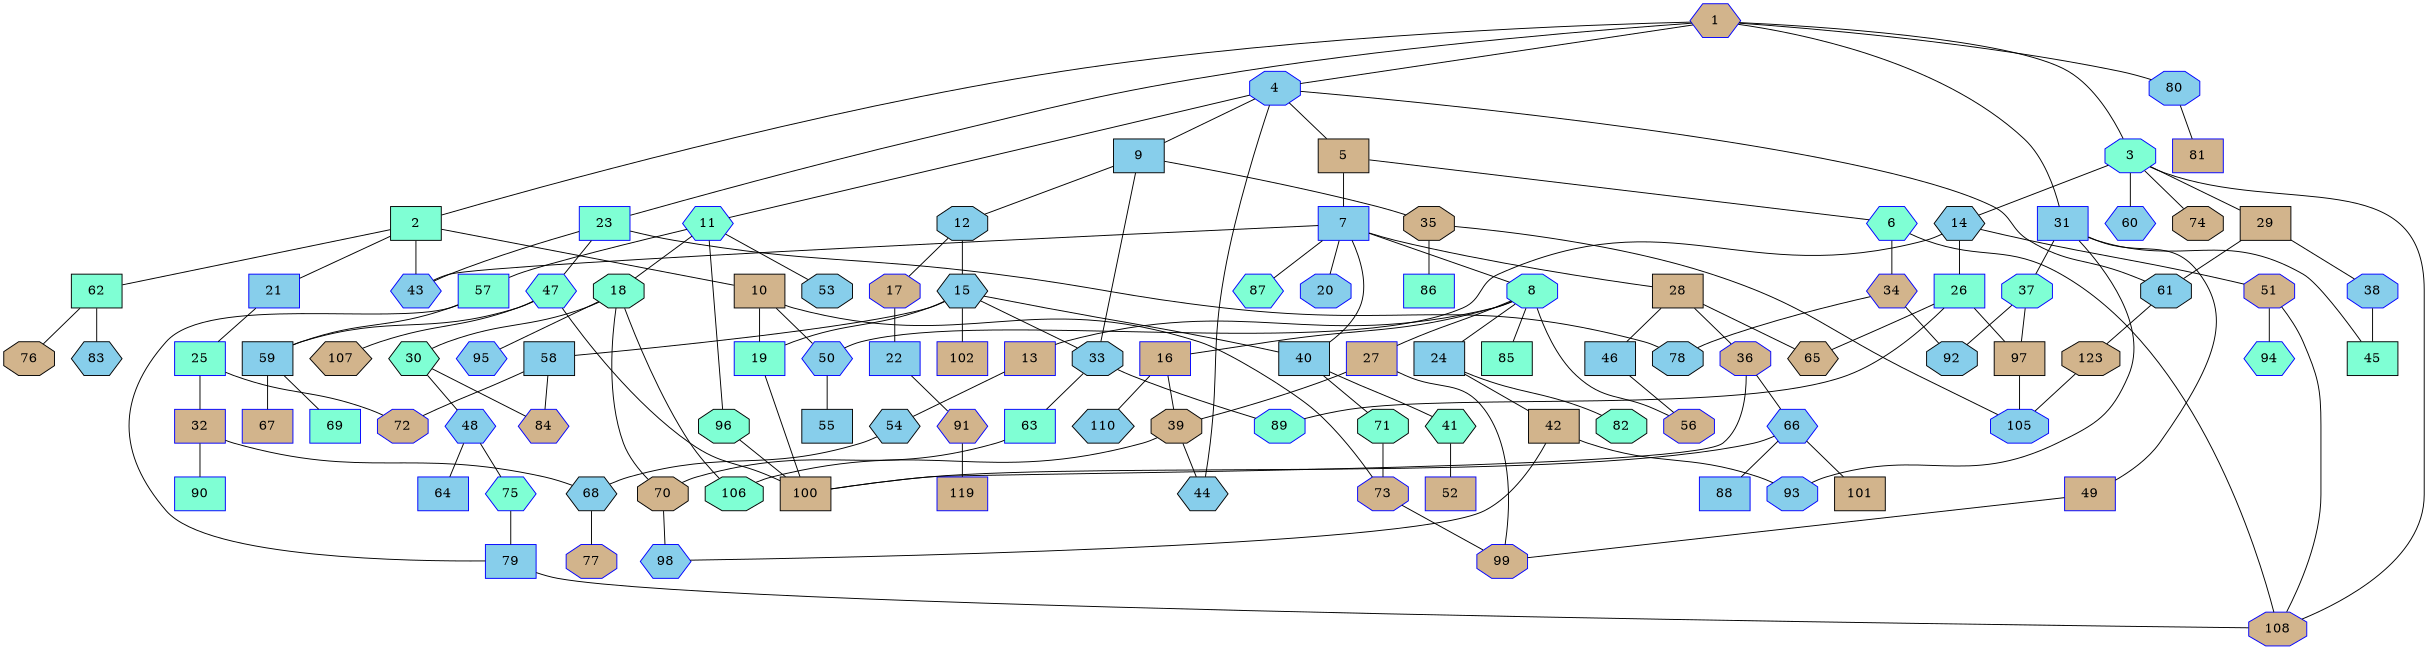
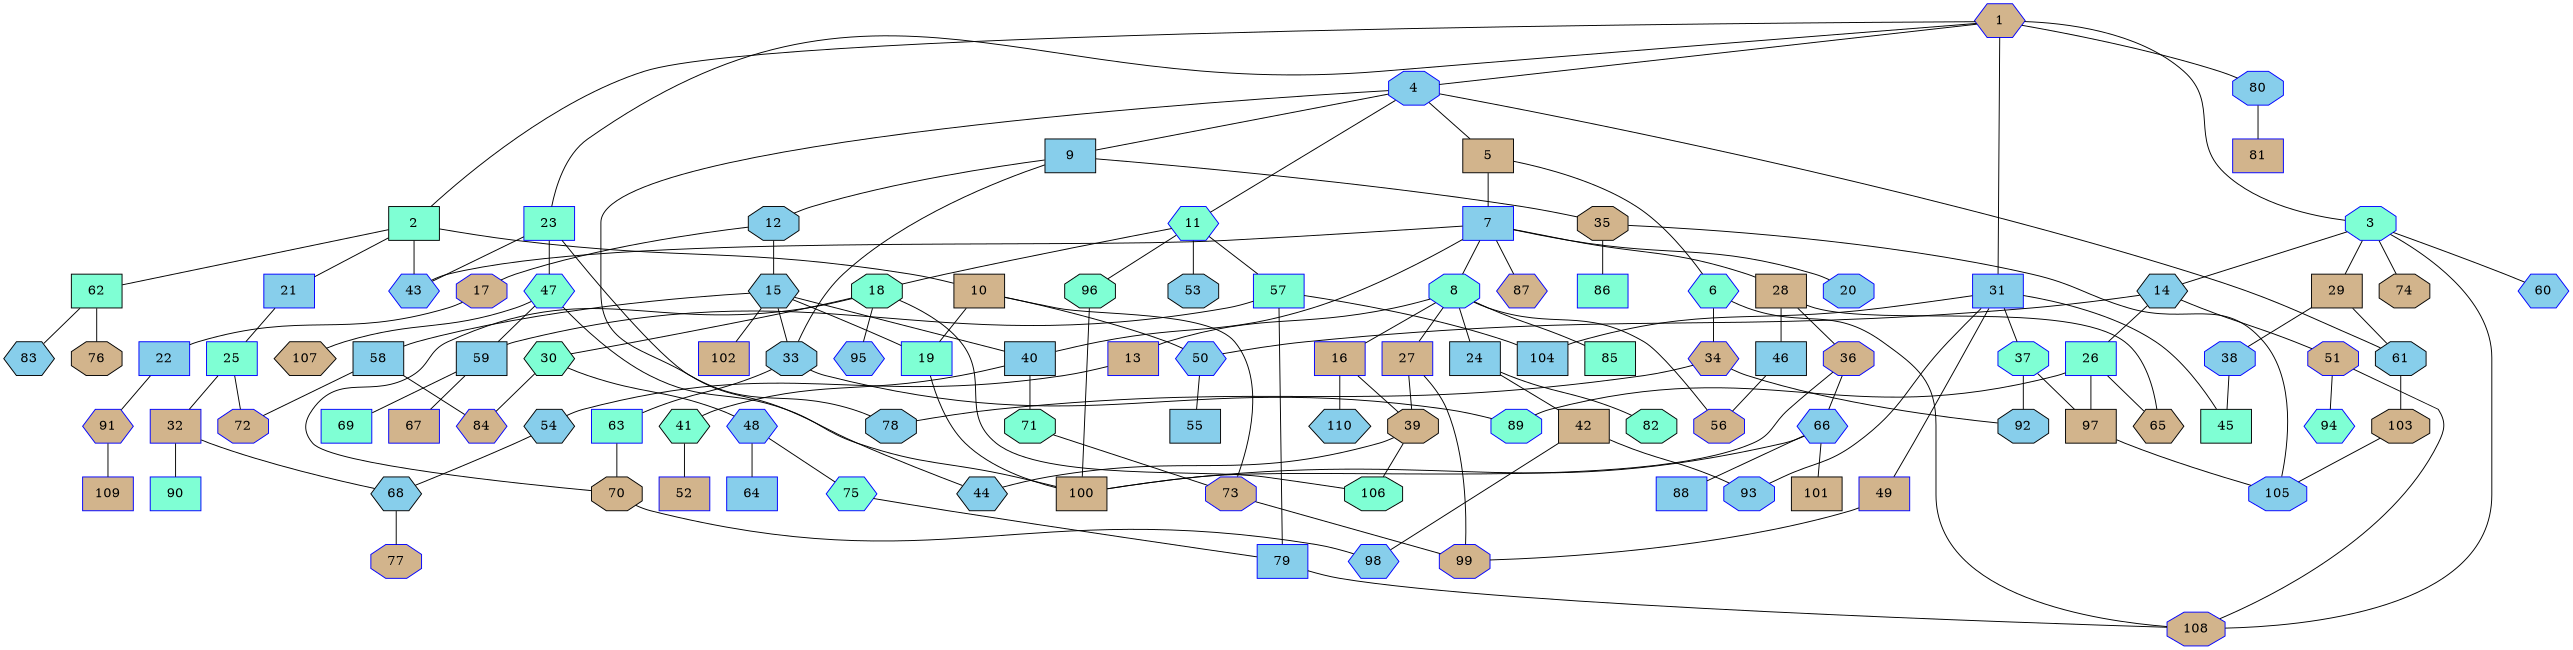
node "87": fillcolor aquamarine -> tan
node "104": added
node "123": label "123" -> "103"
node "119": label "119" -> "109"
